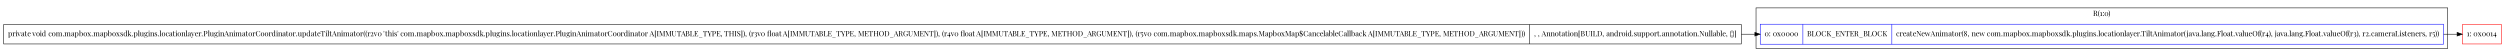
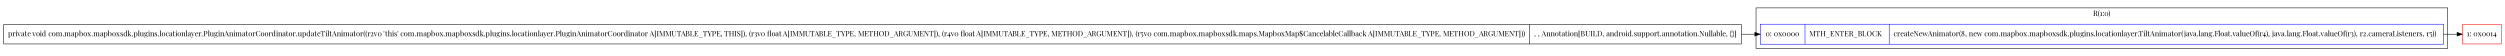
node "0: 0x0000": text "BLOCK_ENTER_BLOCK" -> "MTH_ENTER_BLOCK"
